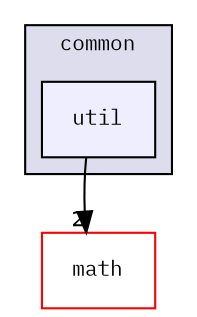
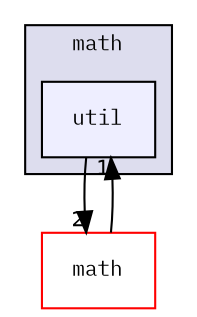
cluster "common": label "common" -> "math"
edge "math" -> "util": added
